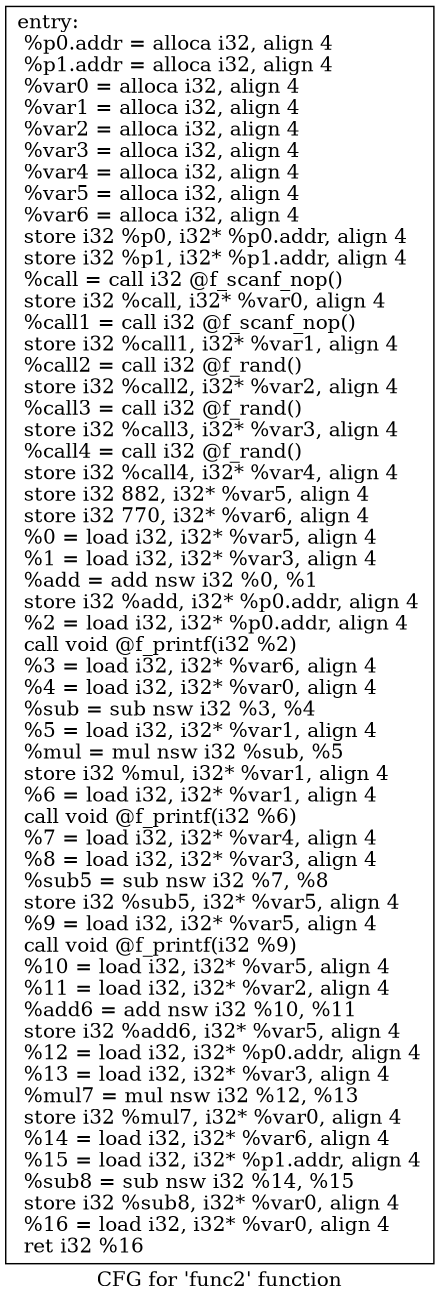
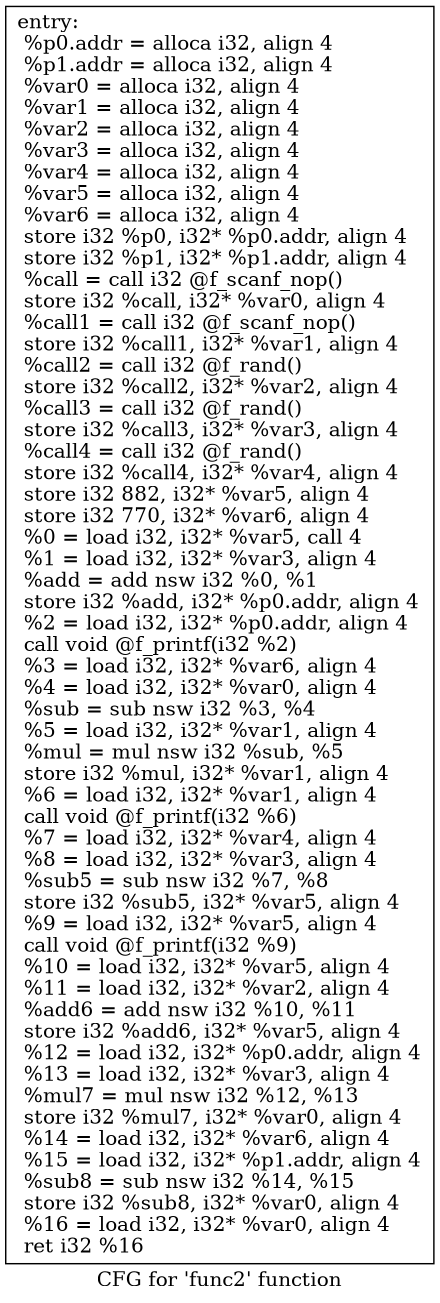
node "entry:": text "%0 = load i32, i32* %var5, align 4" -> "%0 = load i32, i32* %var5, call 4"
